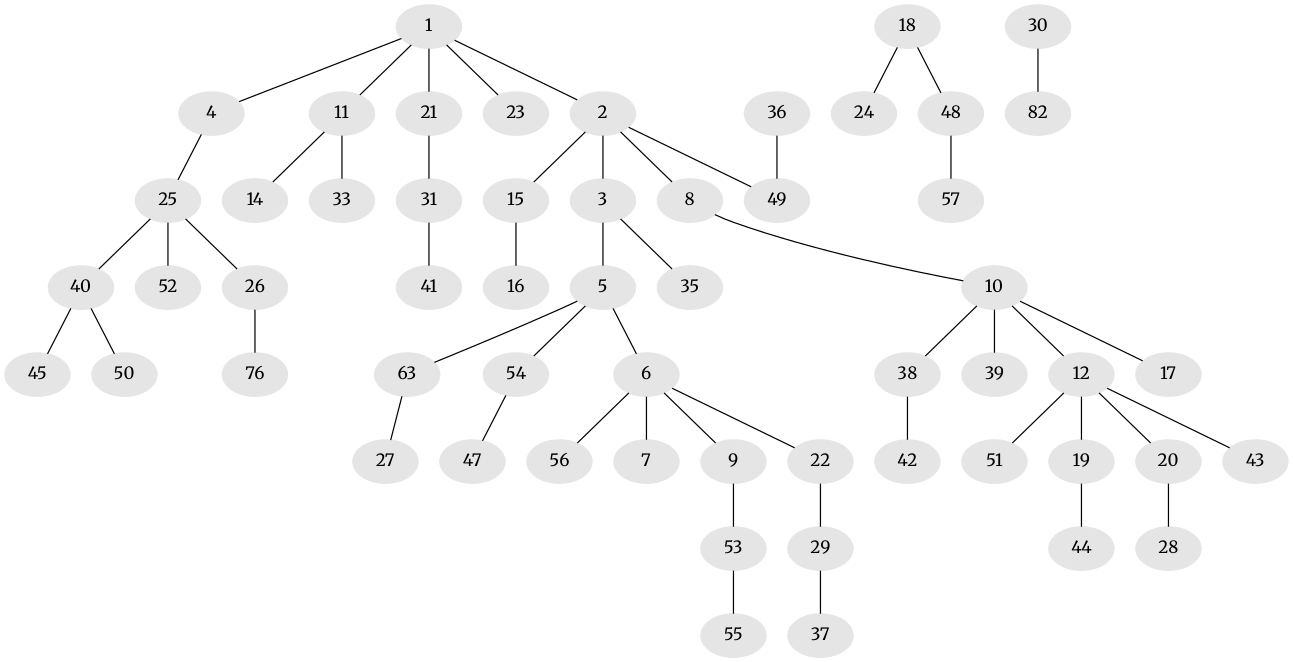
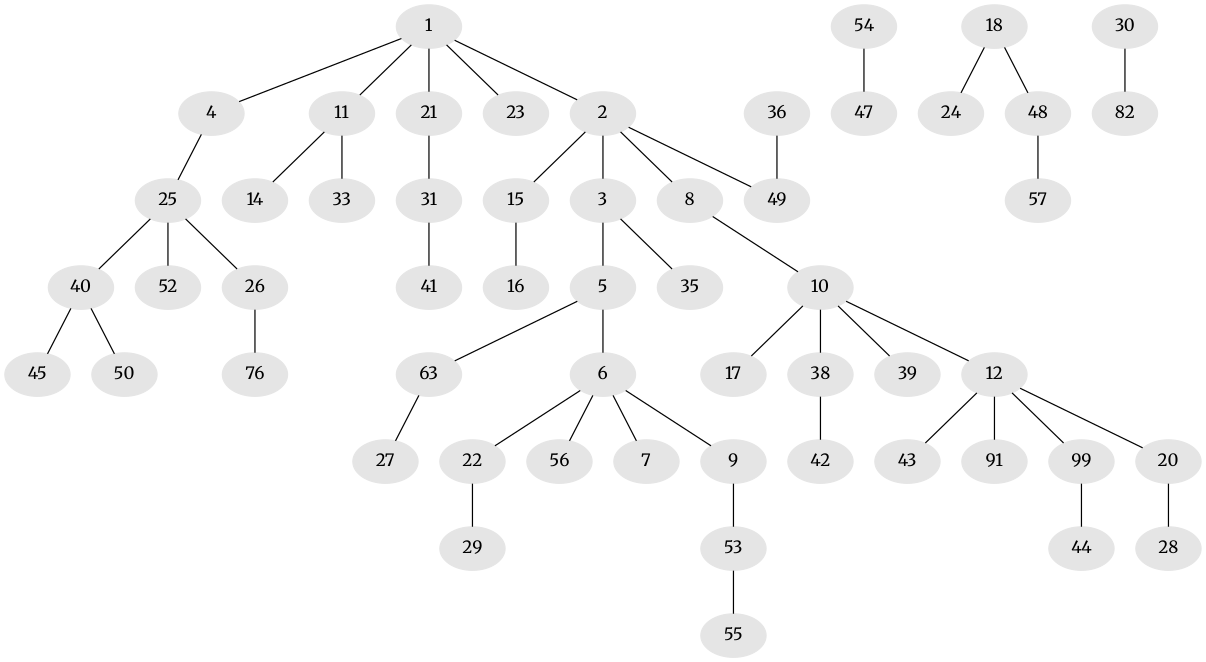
edge "5" -- "54": removed
node "51": label "51" -> "91"
node "19": label "19" -> "99"
node "37": removed
